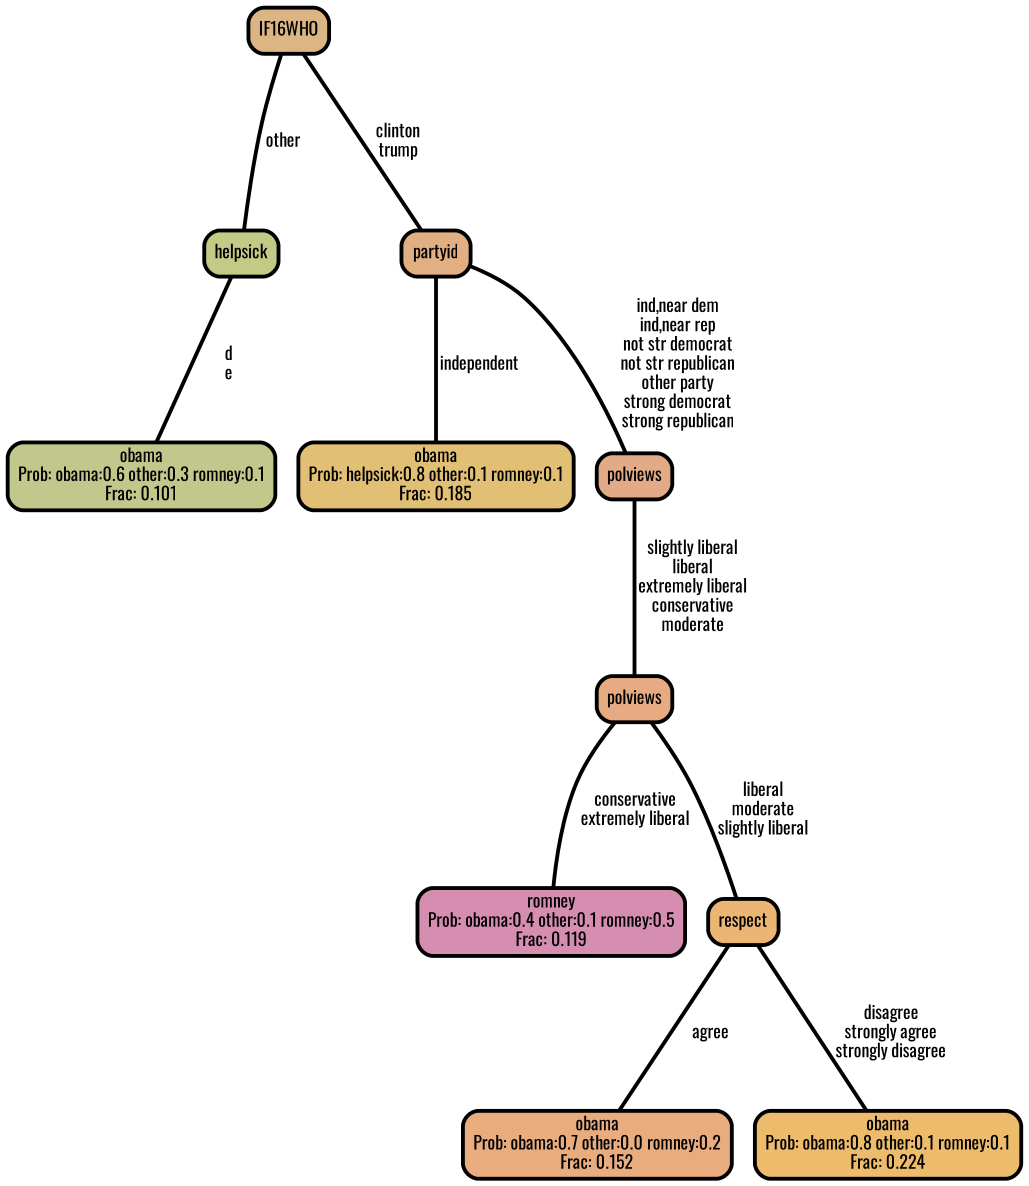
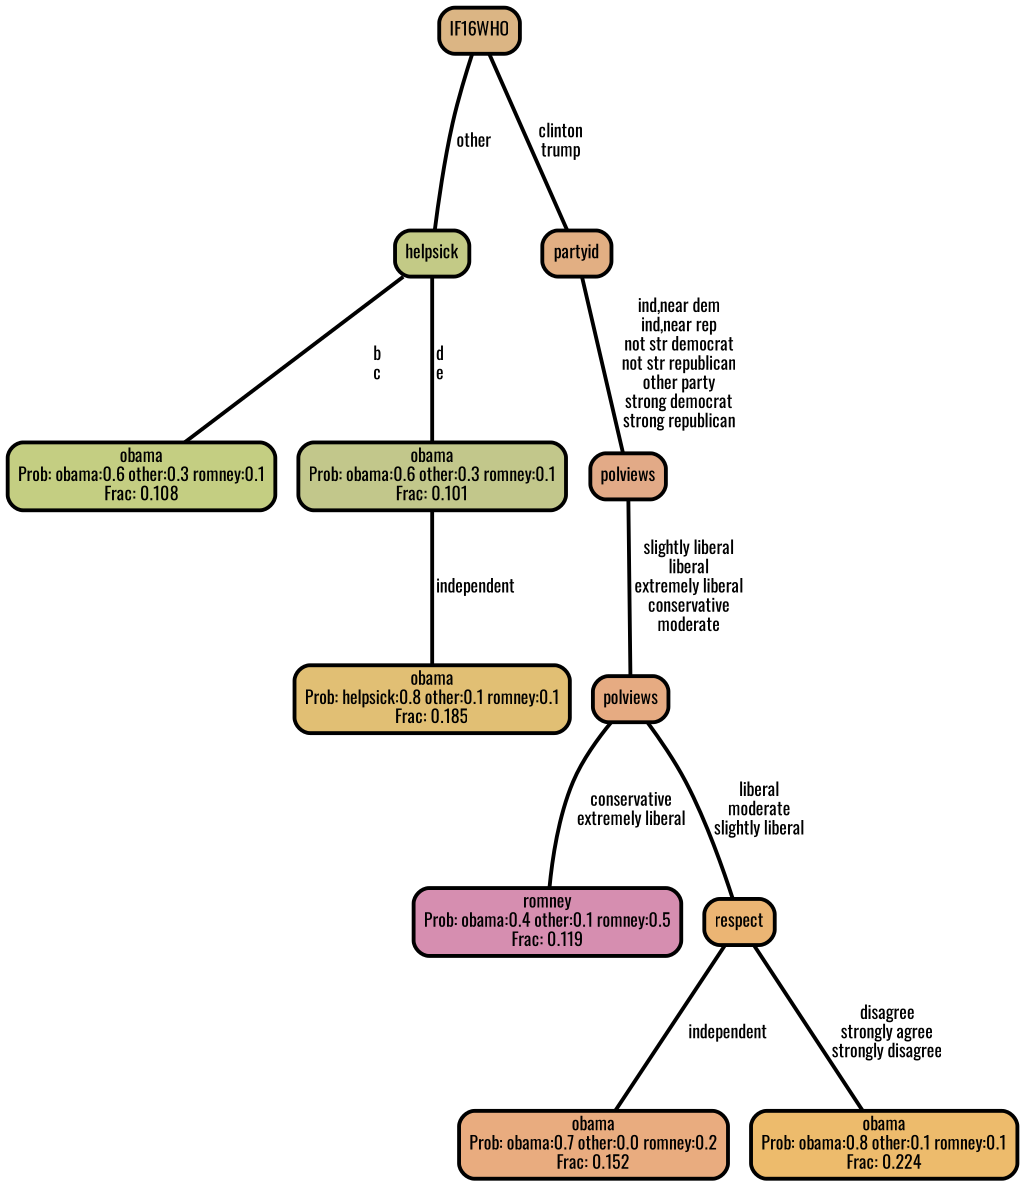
edge "partyid" -- "obama Prob: helpsick:0.8 other:0.1 romney:0.1 Frac: 0.185": now "obama Prob: obama:0.6 other:0.3 romney:0.1 Frac: 0.101" -- "obama Prob: helpsick:0.8 other:0.1 romney:0.1 Frac: 0.185"
node "obama Prob: obama:0.6 other:0.3 romney:0.1 Frac: 0.108": added
edge "respect" -- "obama Prob: obama:0.7 other:0.0 romney:0.2 Frac: 0.152": label " agree" -> " independent"
